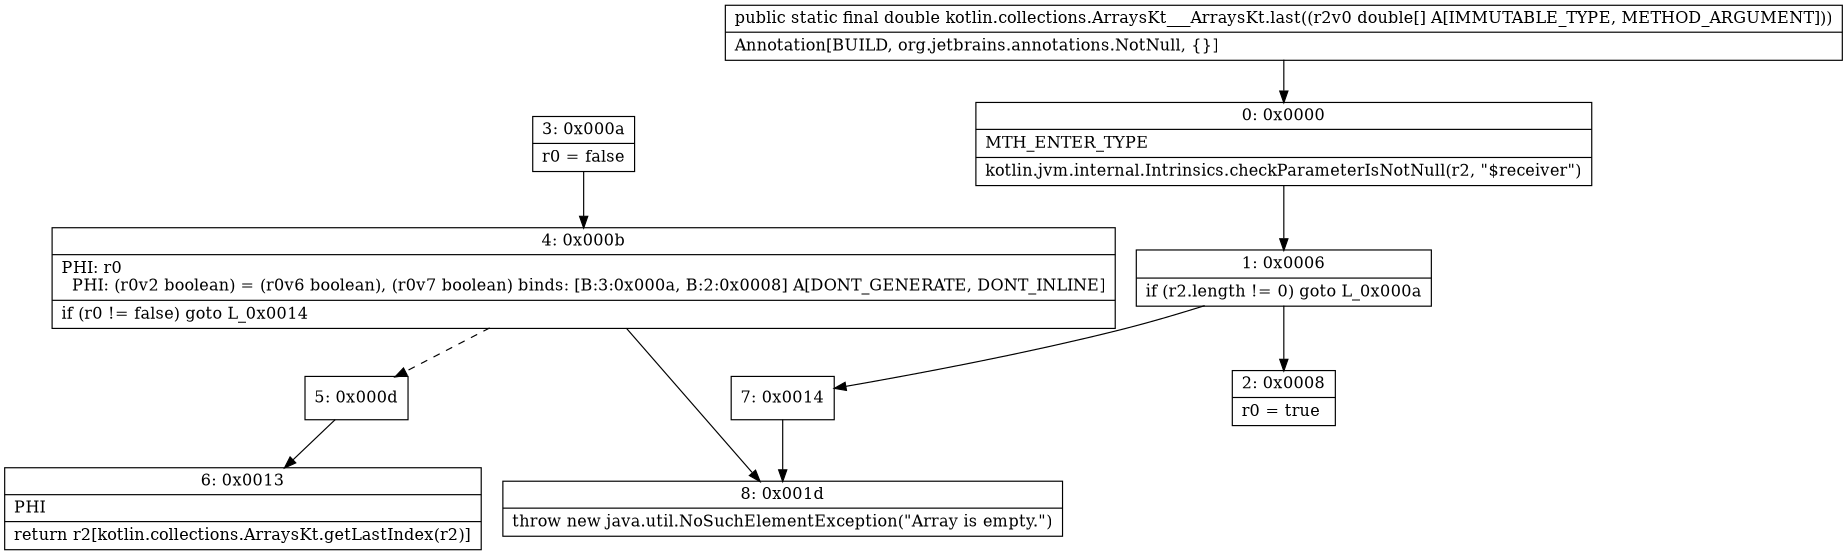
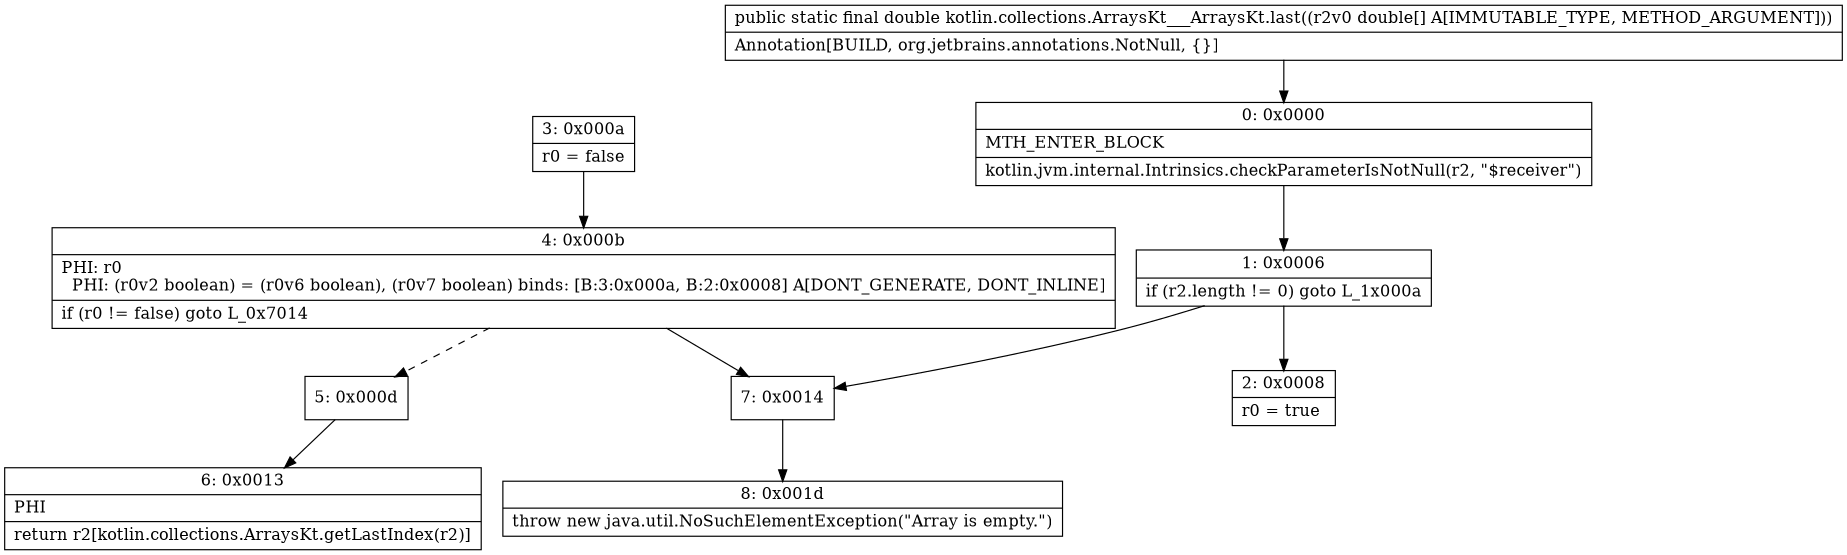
node "0: 0x0000": text "MTH_ENTER_TYPE" -> "MTH_ENTER_BLOCK"
node "1: 0x0006": text "if (r2.length != 0) goto L_0x000a" -> "if (r2.length != 0) goto L_1x000a"
node "4: 0x000b": text "if (r0 != false) goto L_0x0014" -> "if (r0 != false) goto L_0x7014"
edge "4: 0x000b" -> "8: 0x001d": now "4: 0x000b" -> "7: 0x0014"
